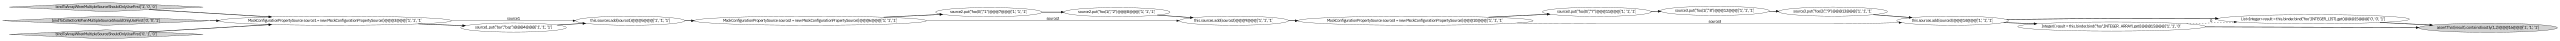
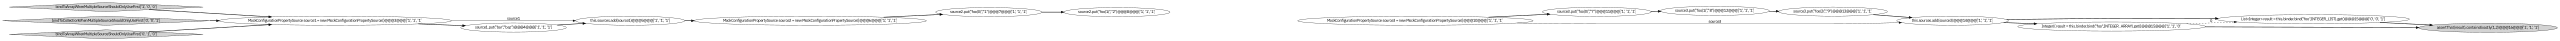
node "this.sources.add(source2)@@@9@@@['1', '1', '1']": removed
